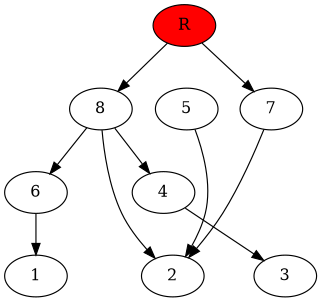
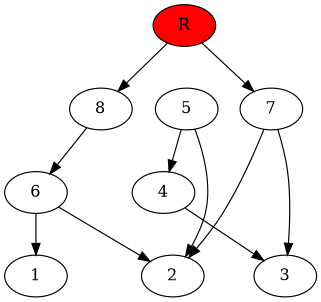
edge "8" -> "4": now "5" -> "4"
edge "7" -> "3": added
edge "8" -> "2": now "6" -> "2"
